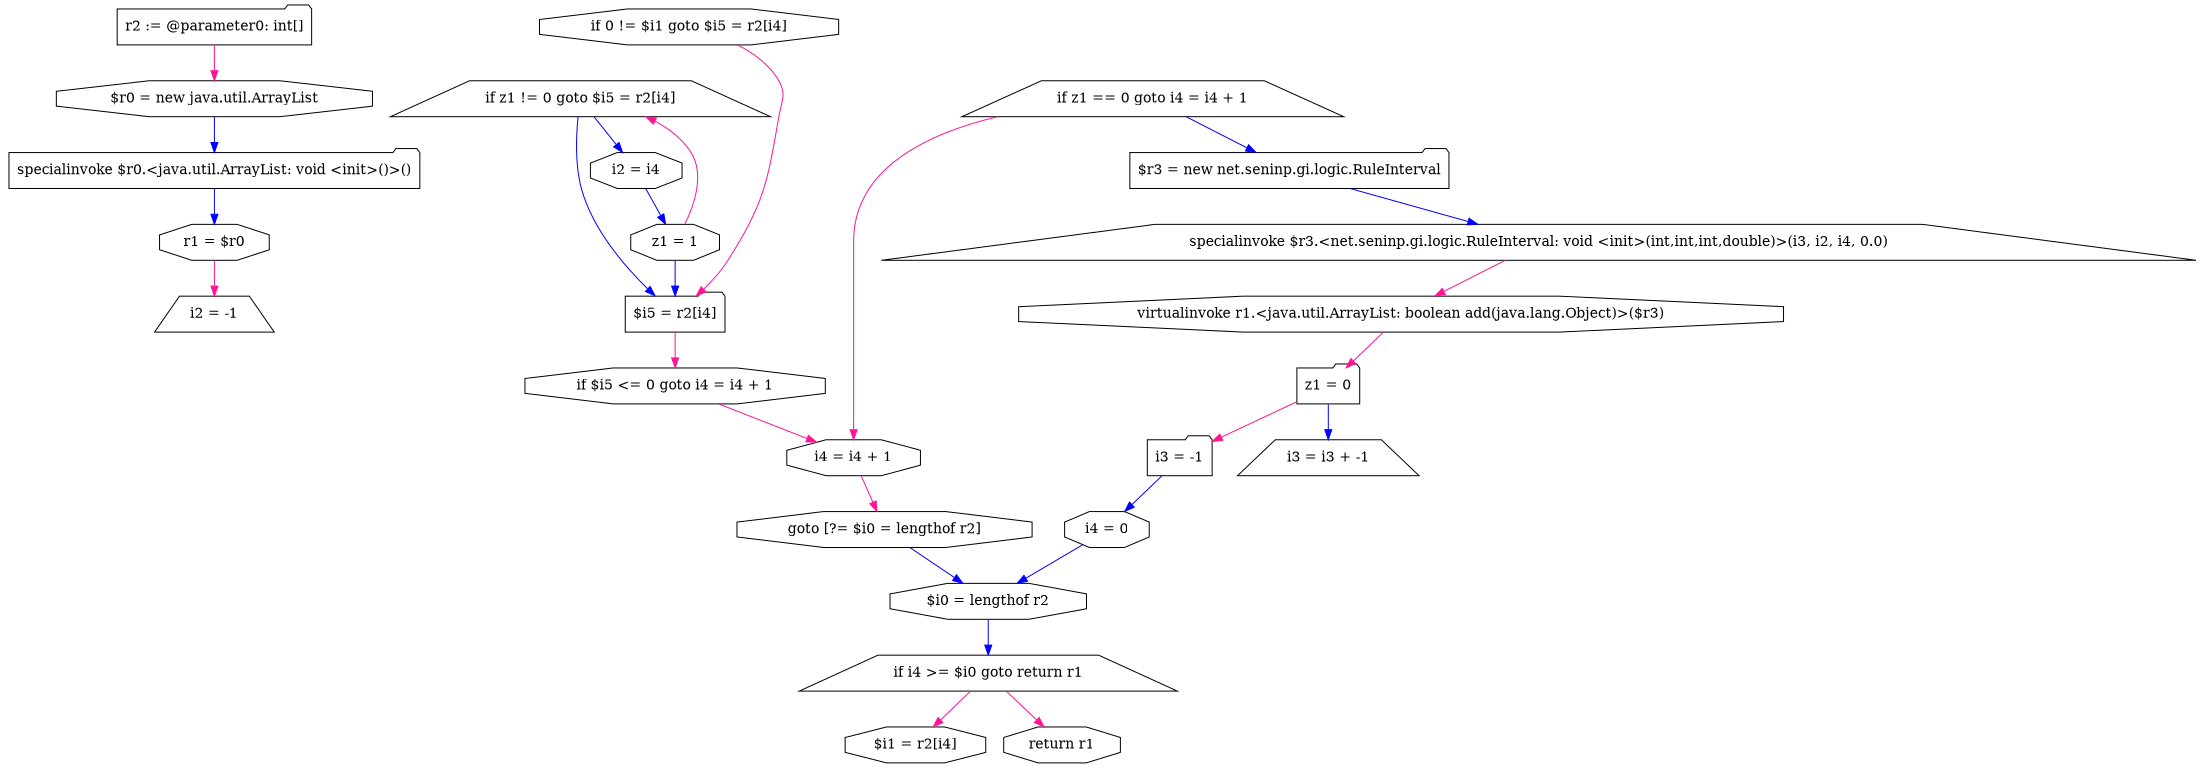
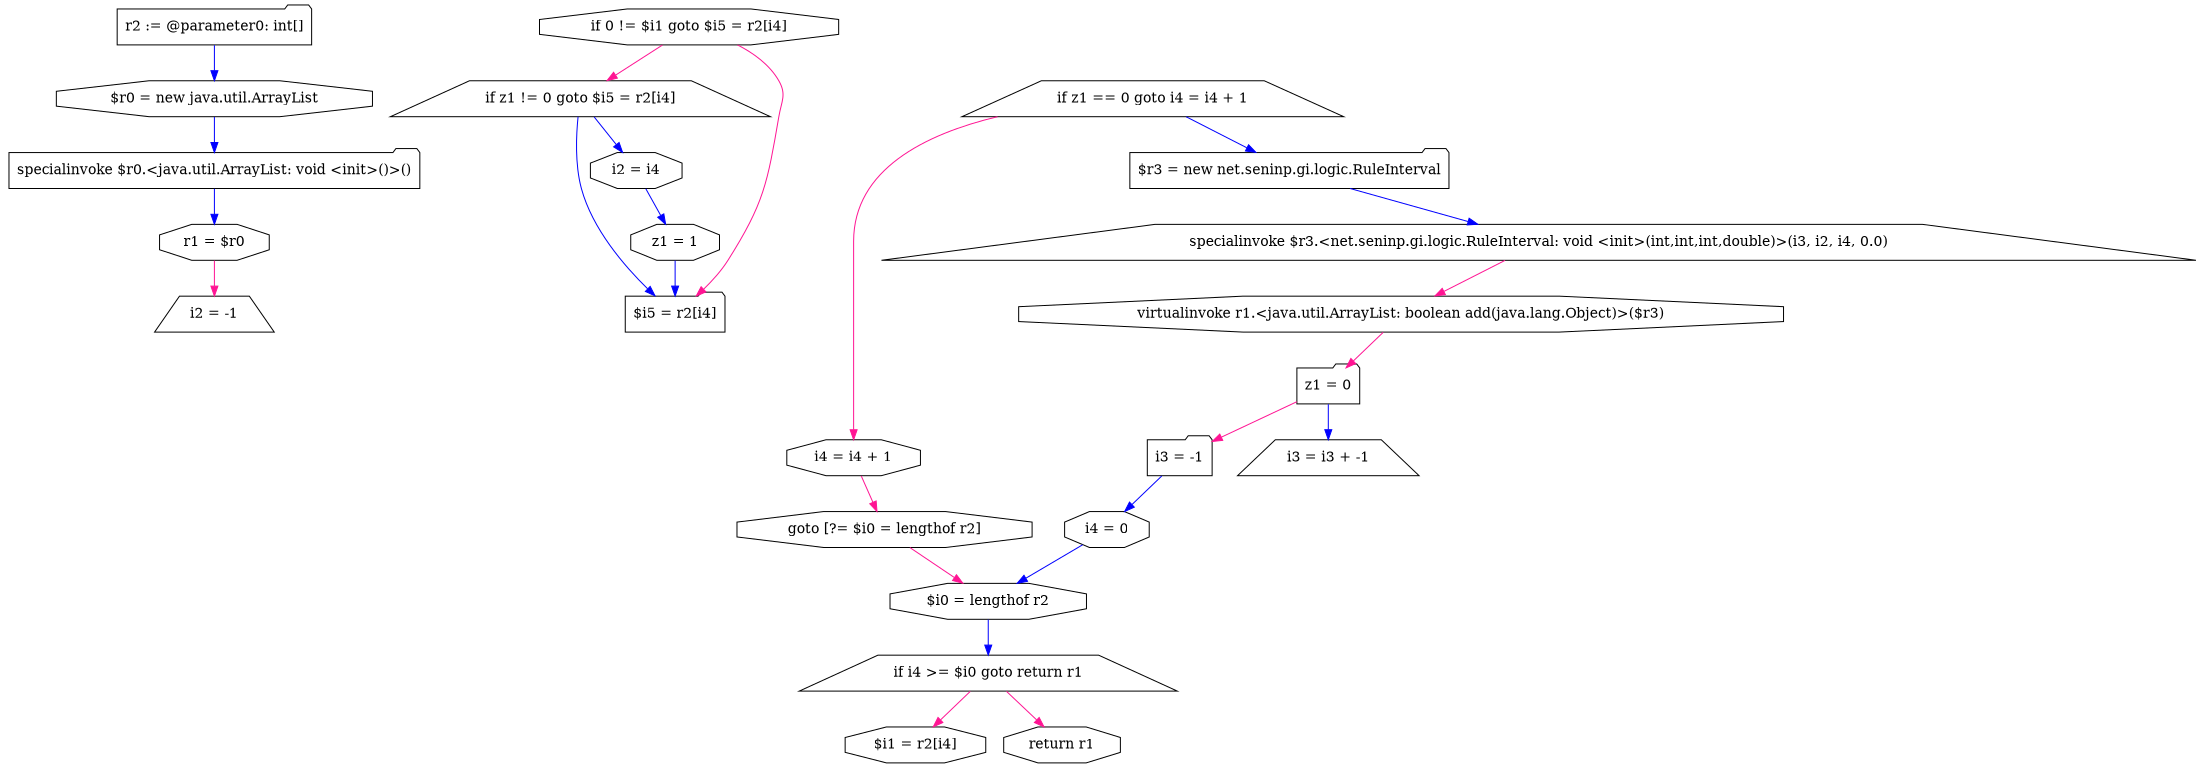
edge "r2 := @parameter0: int[]" -> "$r0 = new java.util.ArrayList": color deeppink -> blue
edge "z1 = 1" -> "if z1 != 0 goto $i5 = r2[i4]": now "if 0 != $i1 goto $i5 = r2[i4]" -> "if z1 != 0 goto $i5 = r2[i4]"
node "if $i5 <= 0 goto i4 = i4 + 1": removed
edge "goto [?= $i0 = lengthof r2]" -> "$i0 = lengthof r2": color blue -> deeppink
